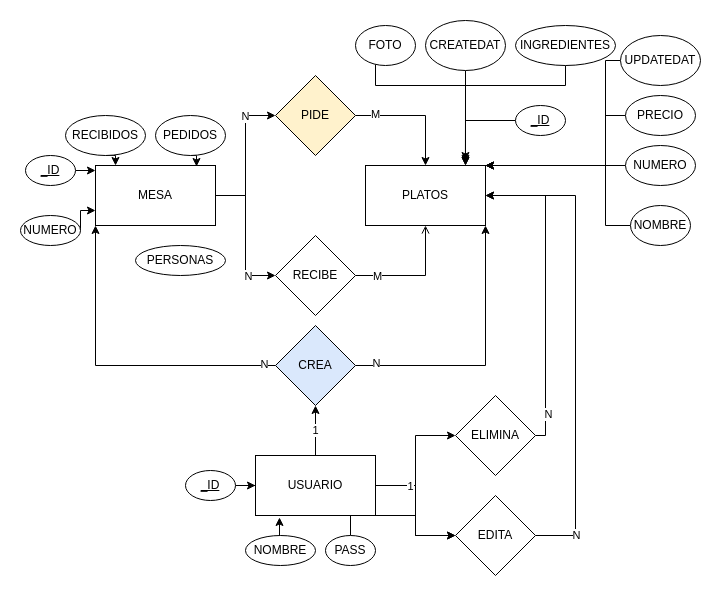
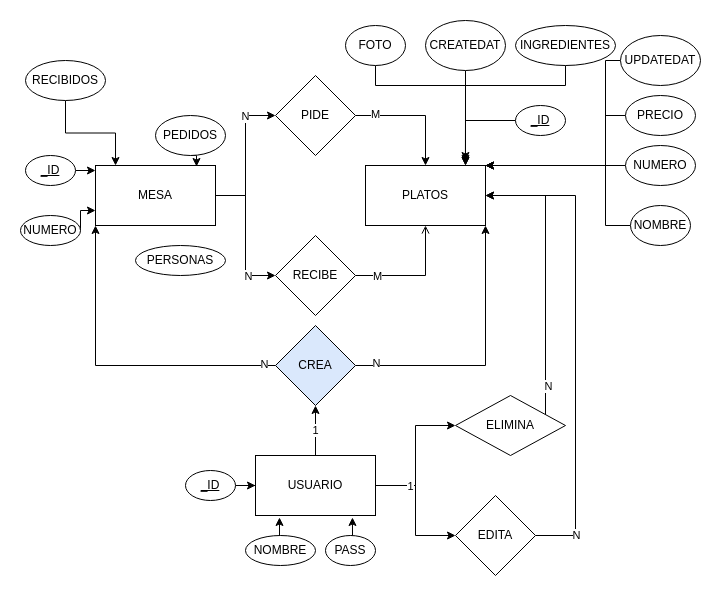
node "FOTO": moved (386, 46) -> (376, 46)
node "PIDE": fillcolor #fff2cc -> #ffffff
node "RECIBIDOS": moved (106, 136) -> (66, 81)
node "ELIMINA": size 80x80 -> 110x60
edge "PASS" -> "EDITA": now "PASS" -> "USUARIO"
